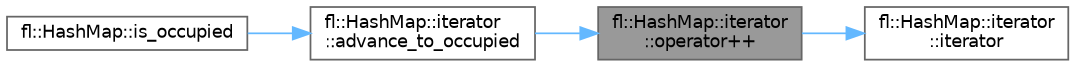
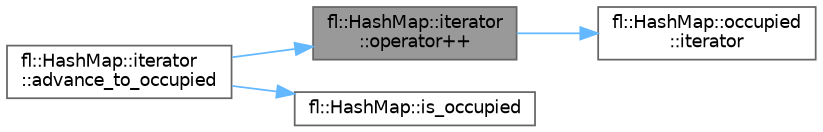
edge "fl::HashMap::is_occupied" -> "fl::HashMap::iterator ::advance_to_occupied": reversed
node "fl::HashMap::iterator ::iterator": label "fl::HashMap::iterator ::iterator" -> "fl::HashMap::occupied ::iterator"
